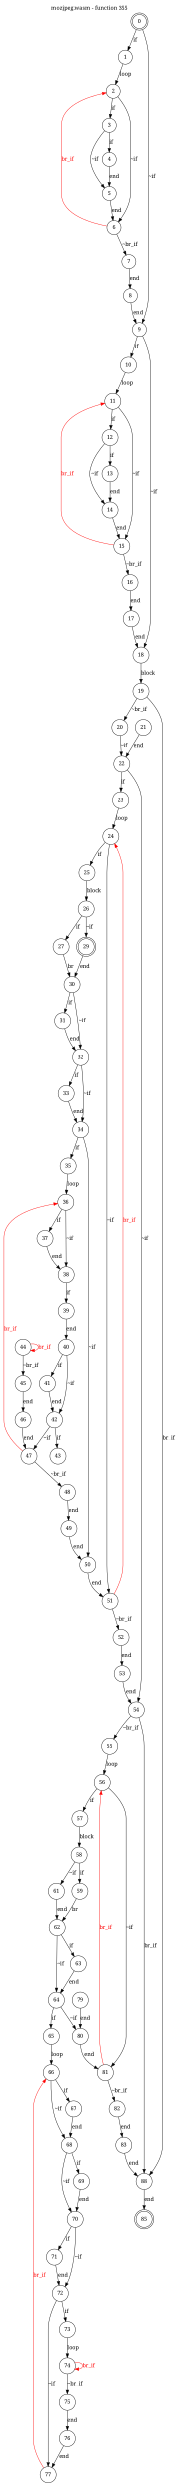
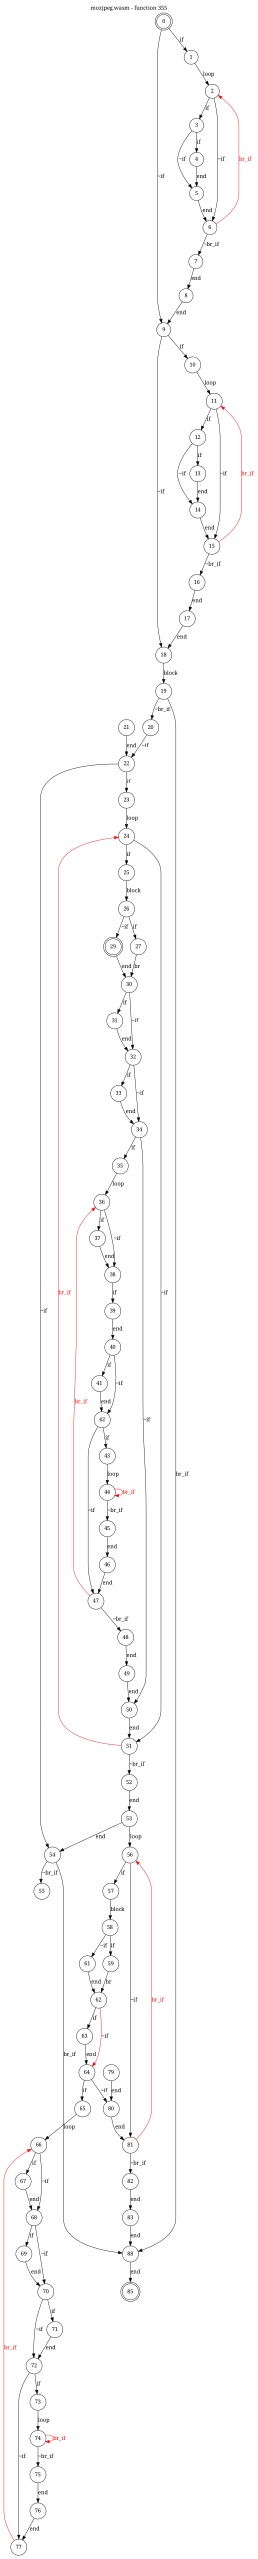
edge "43" -> "44": added, label "loop"
edge "55" -> "56": now "53" -> "56"
edge "62" -> "64": color black -> red
